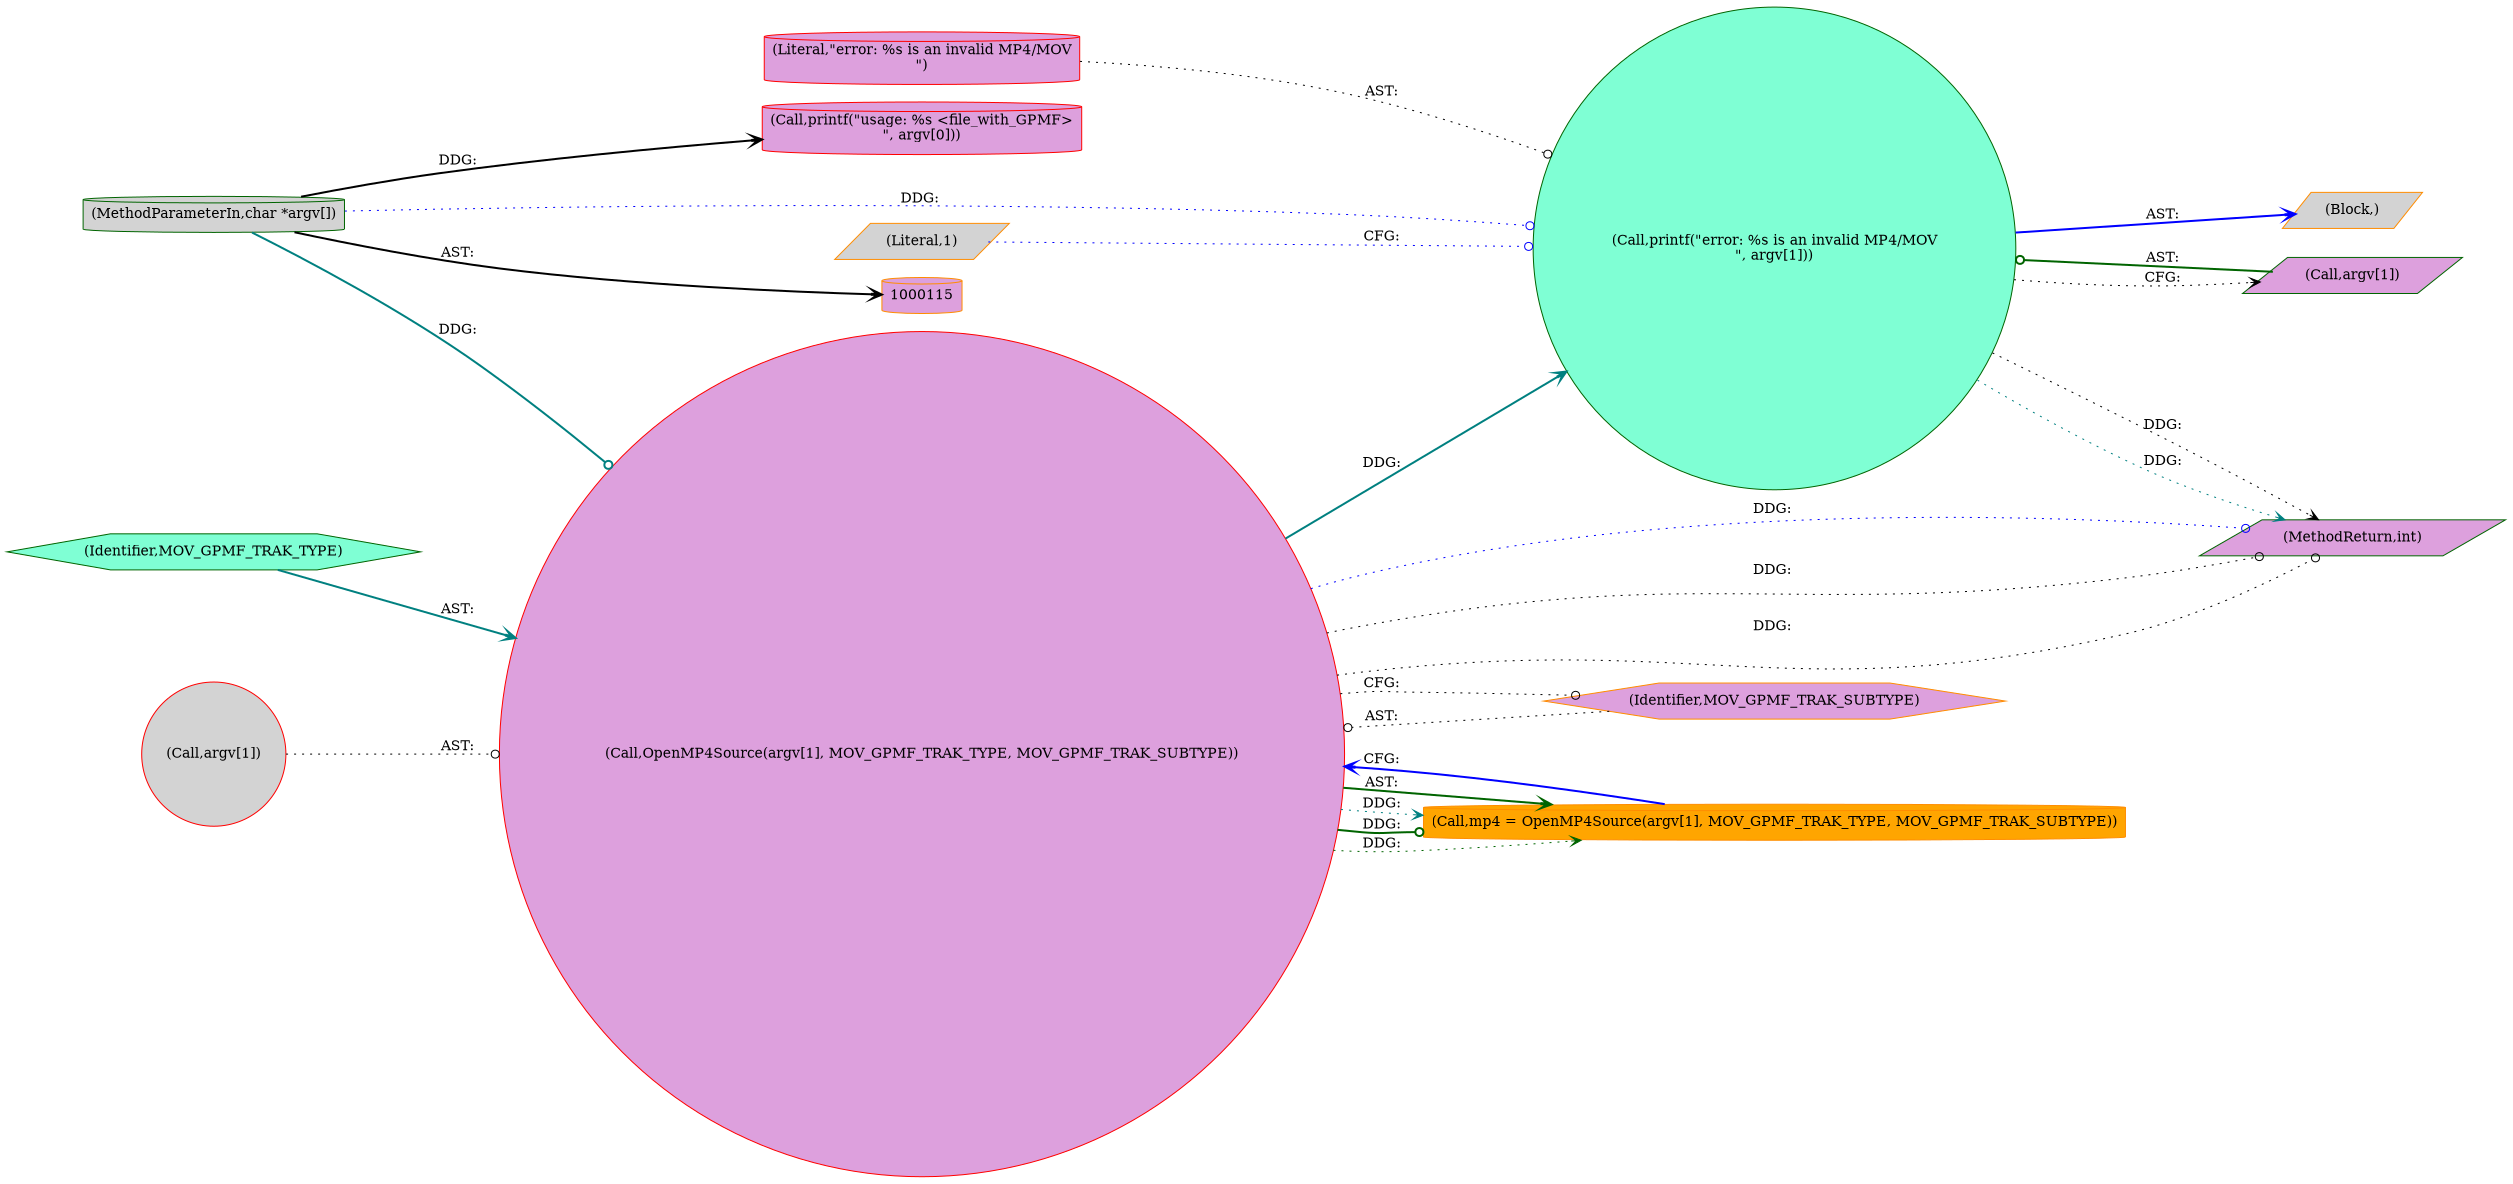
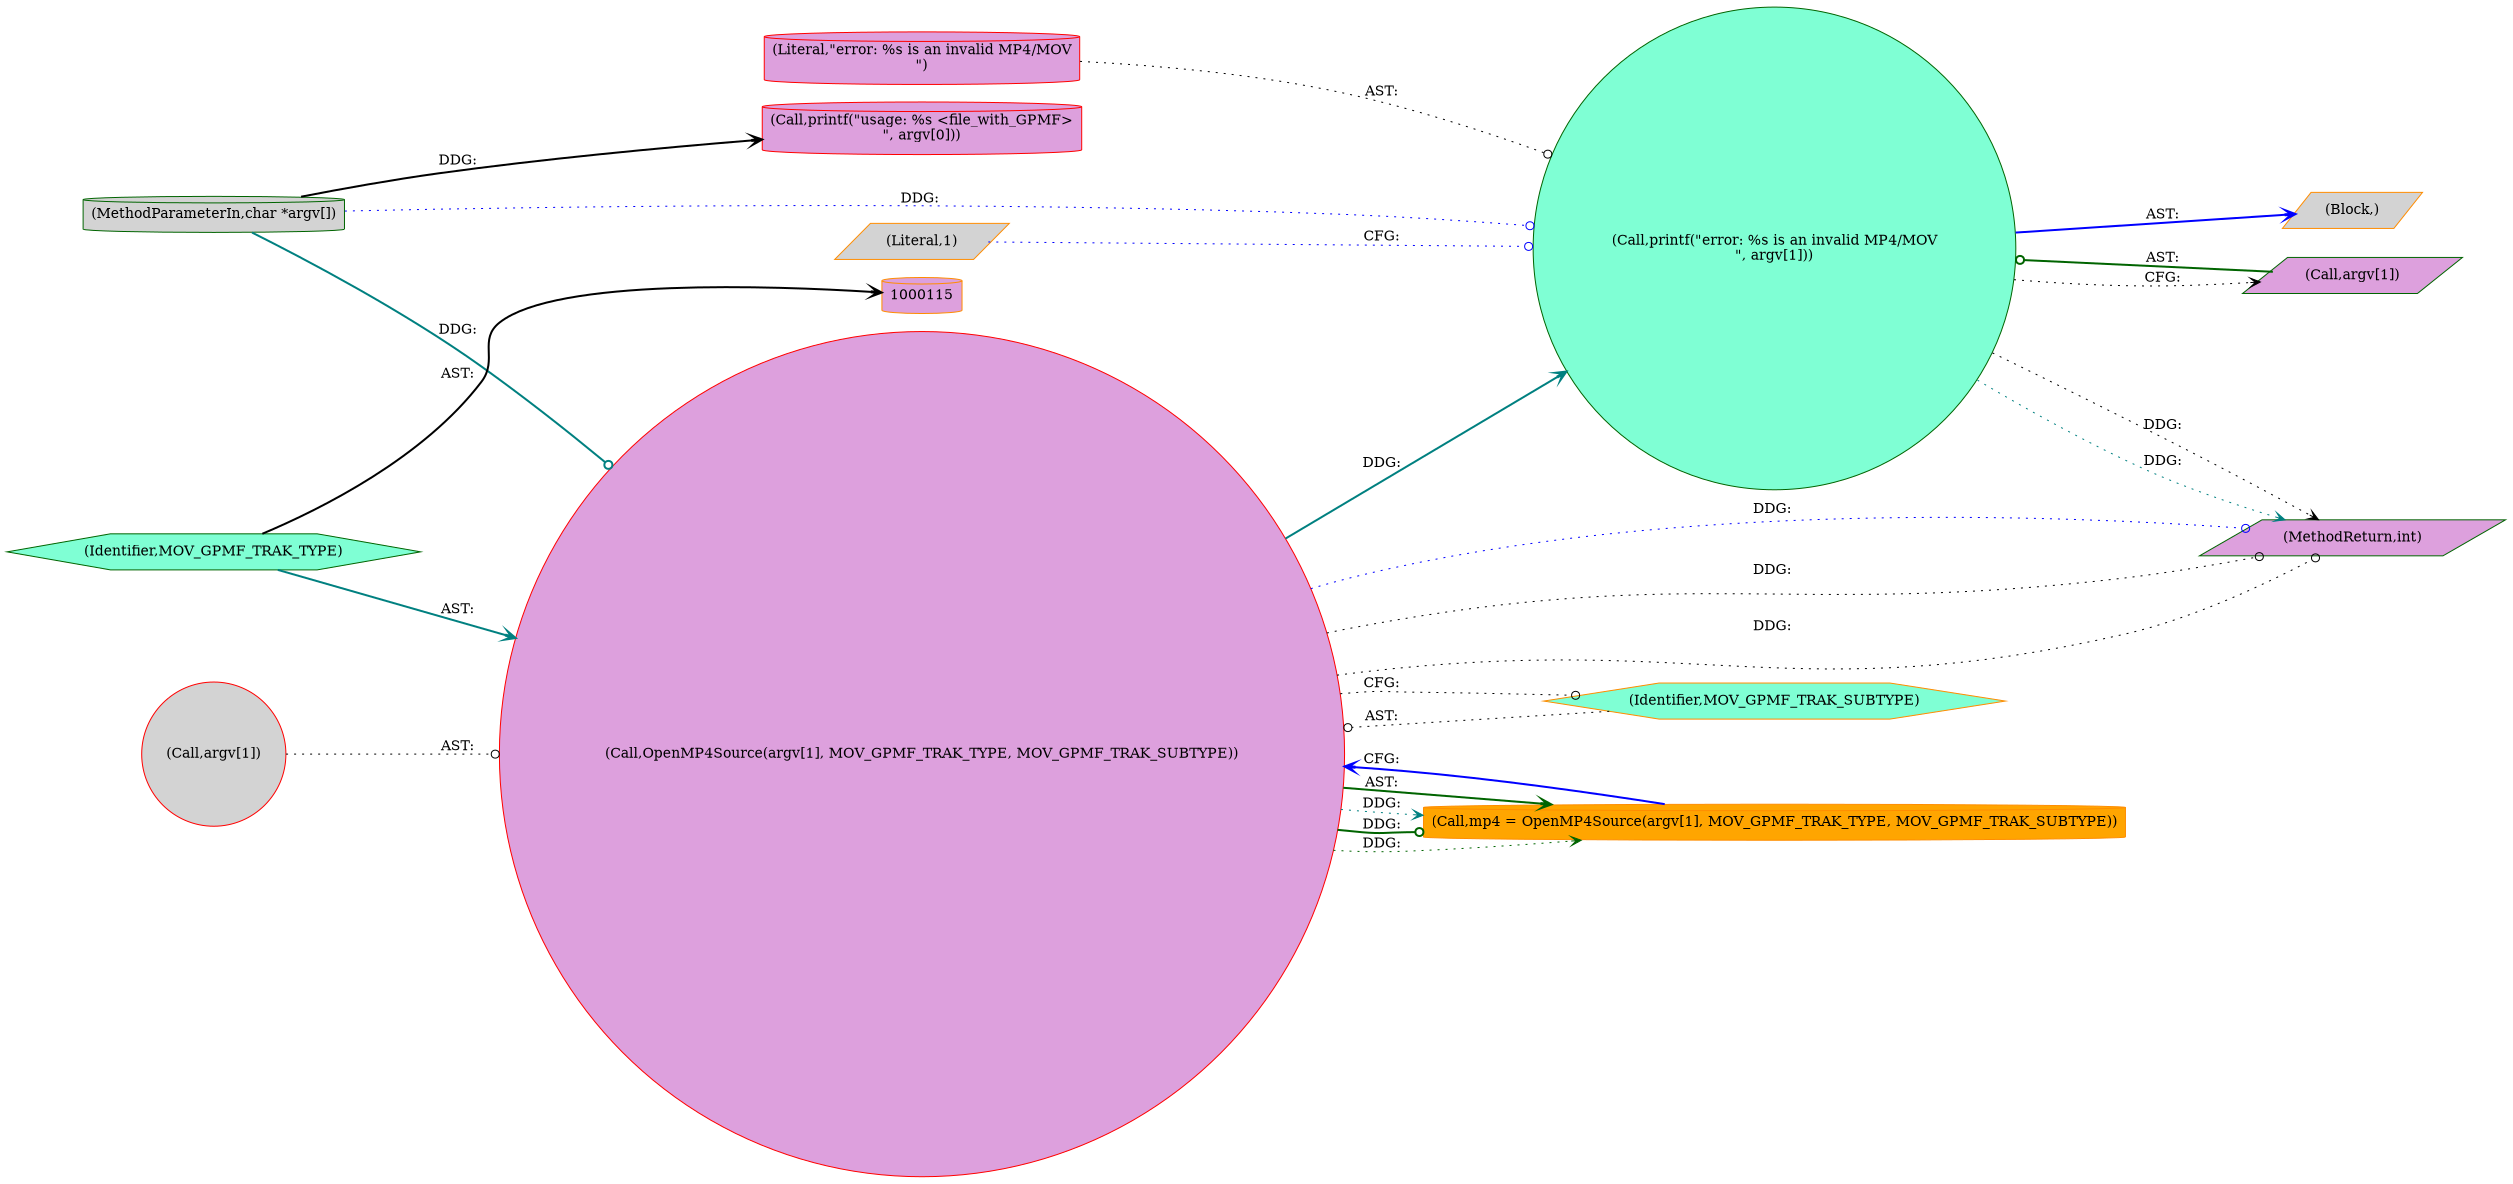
edge "(MethodParameterIn,char *argv[])" -> "1000115": now "(Identifier,MOV_GPMF_TRAK_TYPE)" -> "1000115"
node "(Identifier,MOV_GPMF_TRAK_SUBTYPE)": fillcolor plum -> aquamarine
